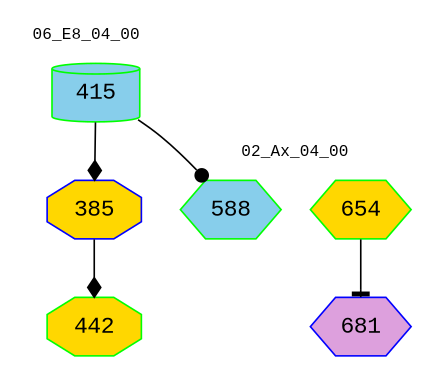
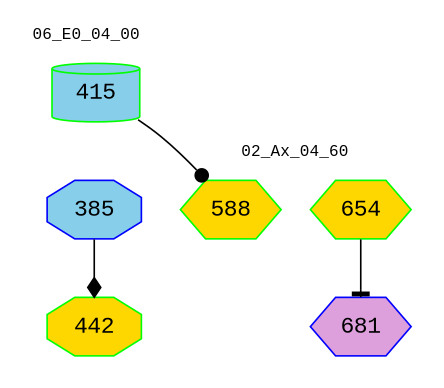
cluster "06_E8_04_00": label "06_E8_04_00" -> "06_E0_04_00"
edge "415" -> "385": removed
cluster "02_Ax_04_00": label "02_Ax_04_00" -> "02_Ax_04_60"
node "385": fillcolor gold -> skyblue
node "588": fillcolor skyblue -> gold
